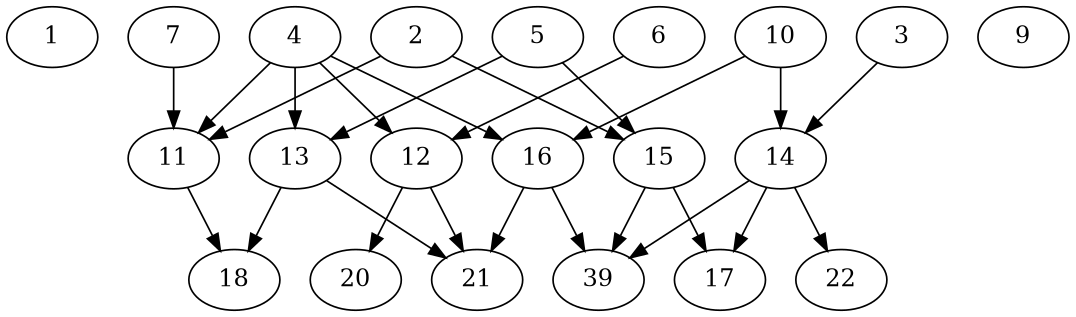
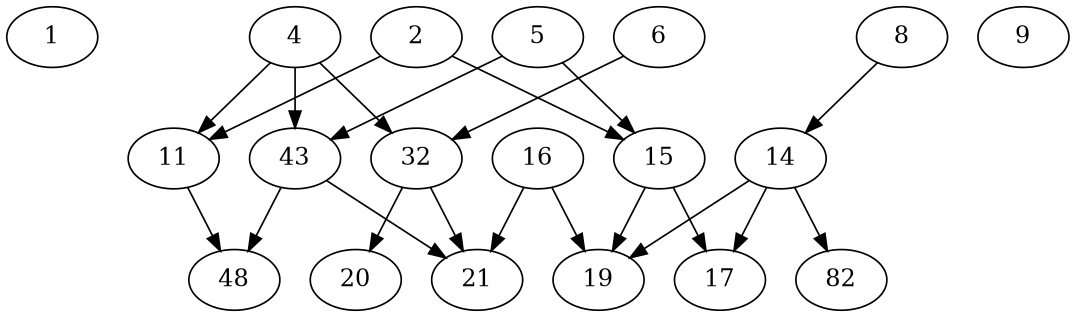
node "7": removed
node "10": removed
node "3": label "3" -> "8"
edge "4" -> "16": removed
node "13": label "13" -> "43"
node "12": label "12" -> "32"
node "18": label "18" -> "48"
node "39": label "39" -> "19"
node "22": label "22" -> "82"
